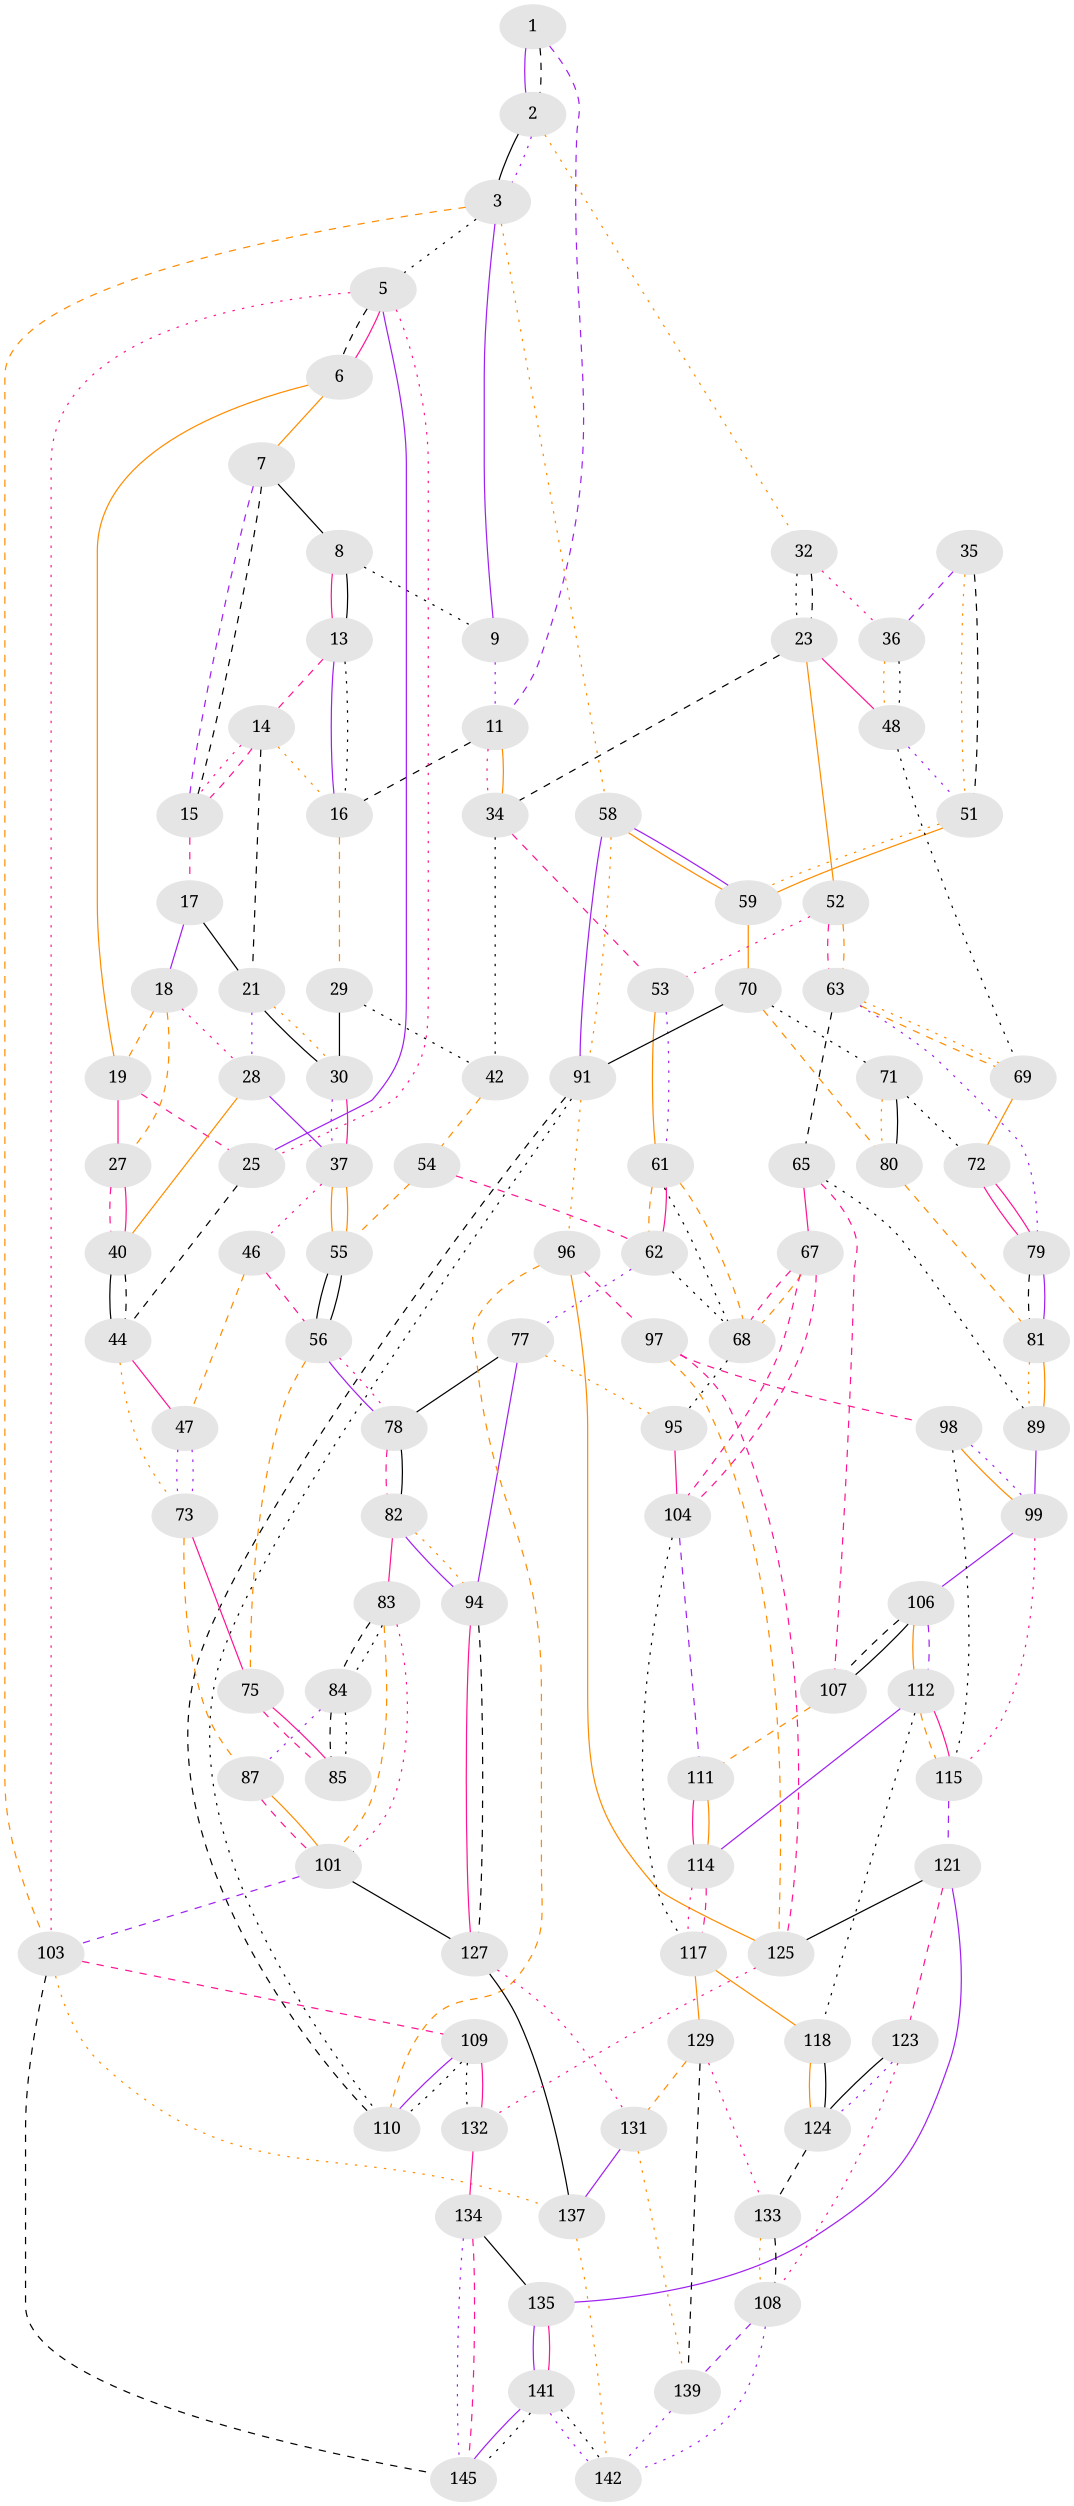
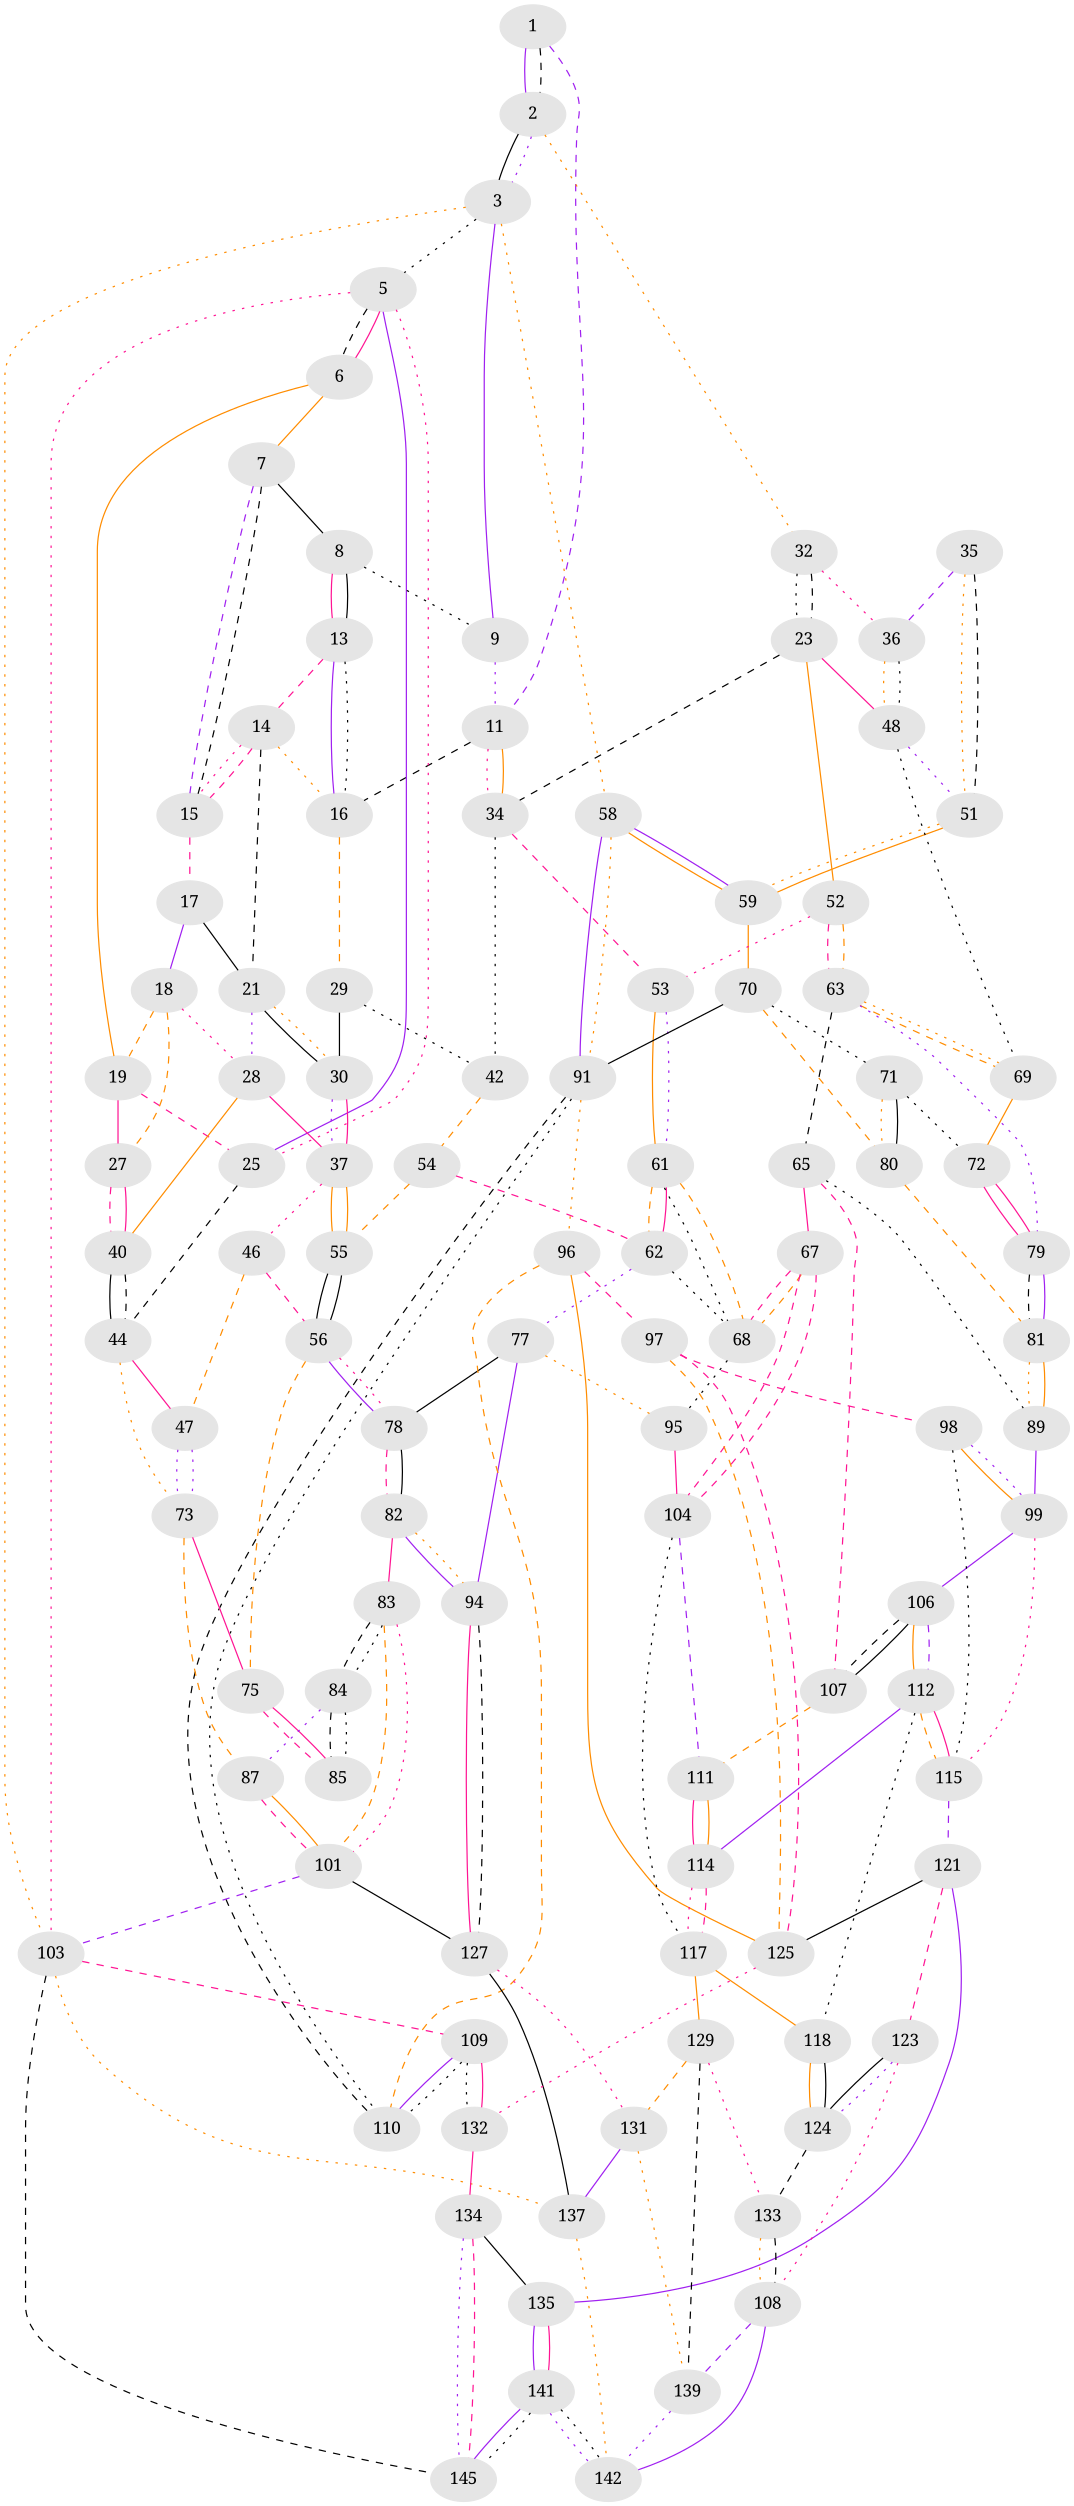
edge "3" -- "103": style dashed -> dotted
edge "28" -- "37": color purple -> deeppink
edge "108" -- "142": style dotted -> solid
